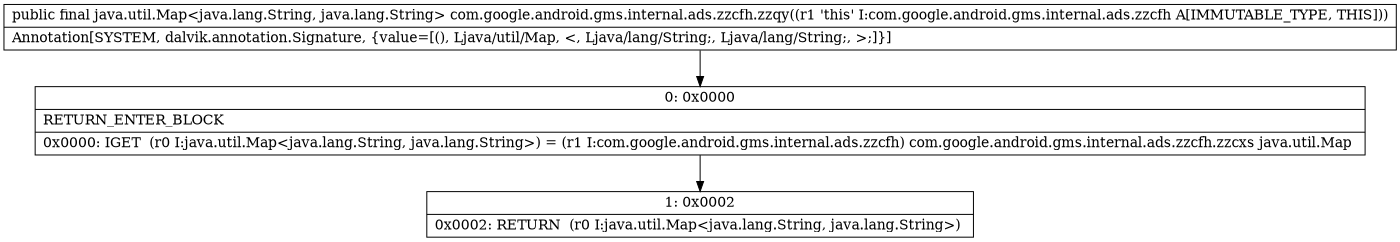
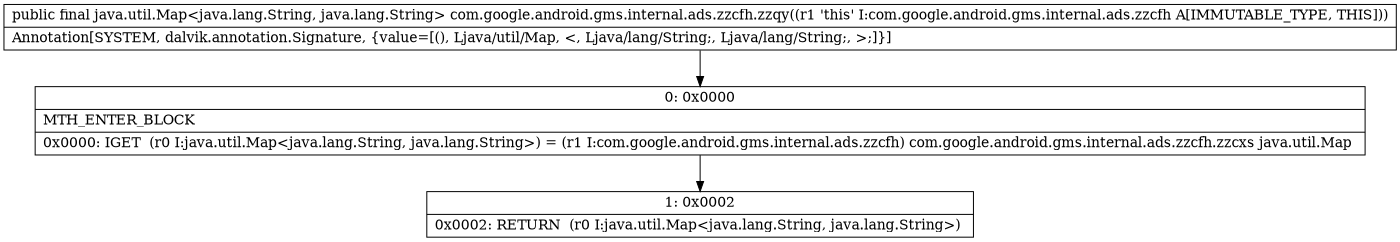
node "0: 0x0000": text "RETURN_ENTER_BLOCK" -> "MTH_ENTER_BLOCK"
